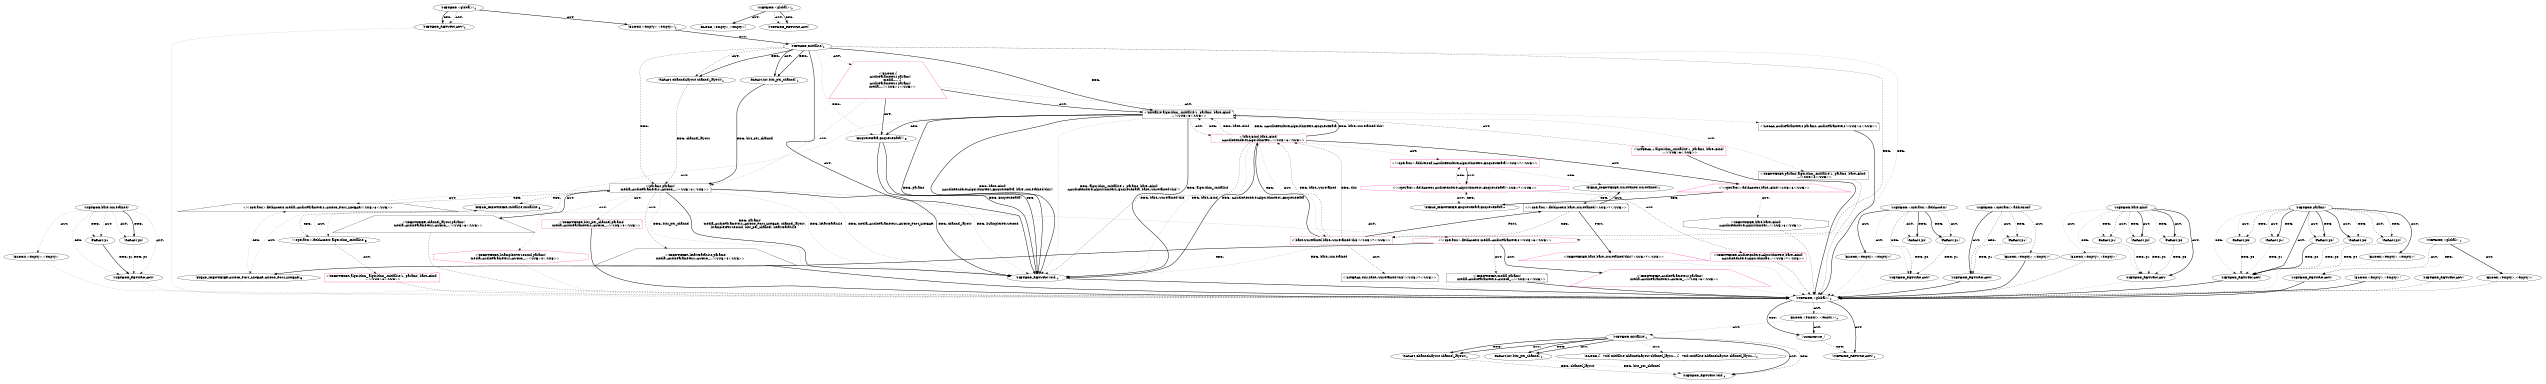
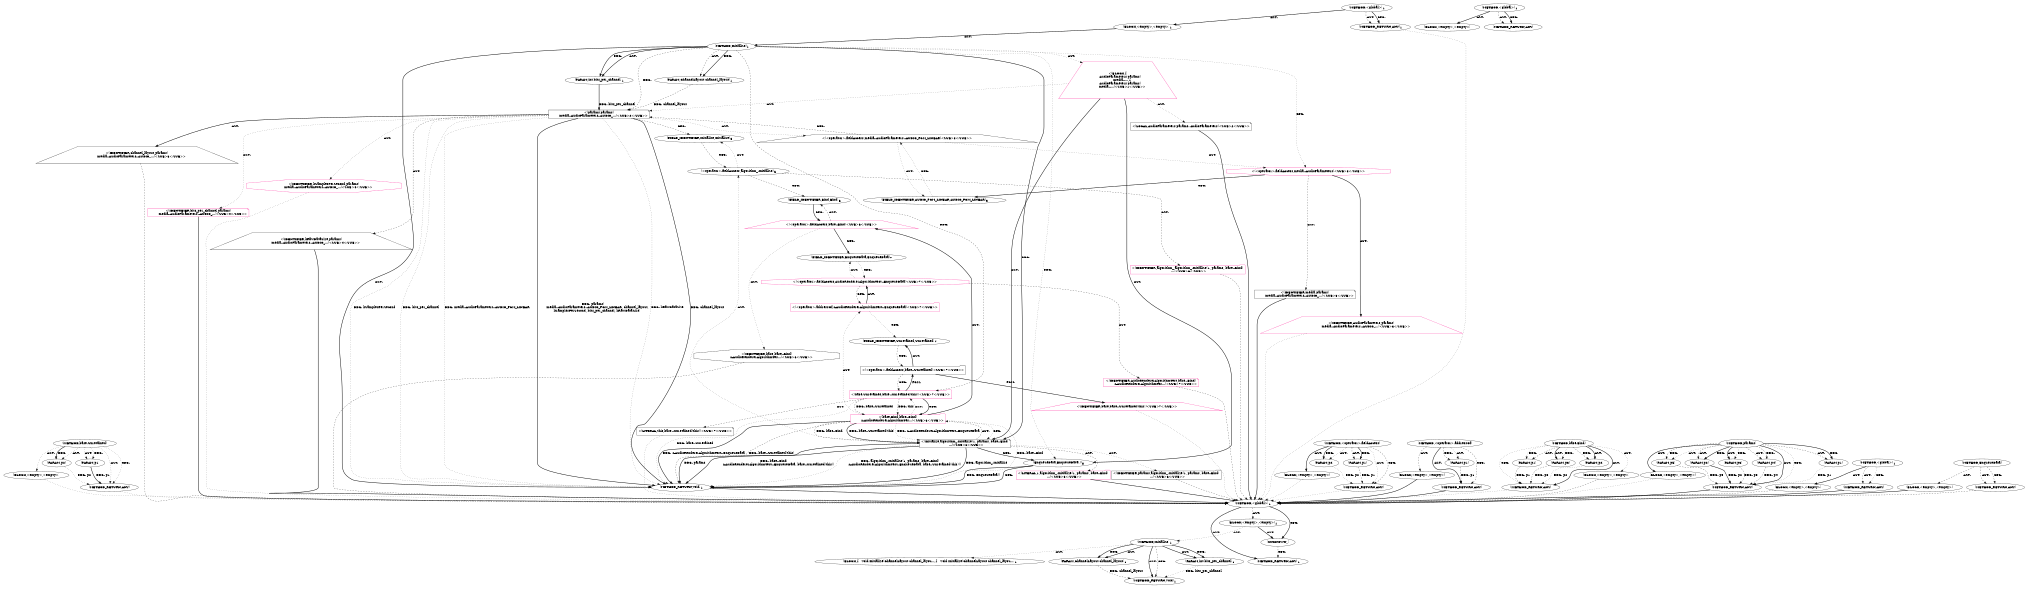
node "(FIELD_IDENTIFIER,Bind,Bind)": added
node "<(<operator>.fieldAccess,base::Unretained)<SUB>7</SUB>>": shape note -> folder
node "(METHOD,EnqueueData)": added
